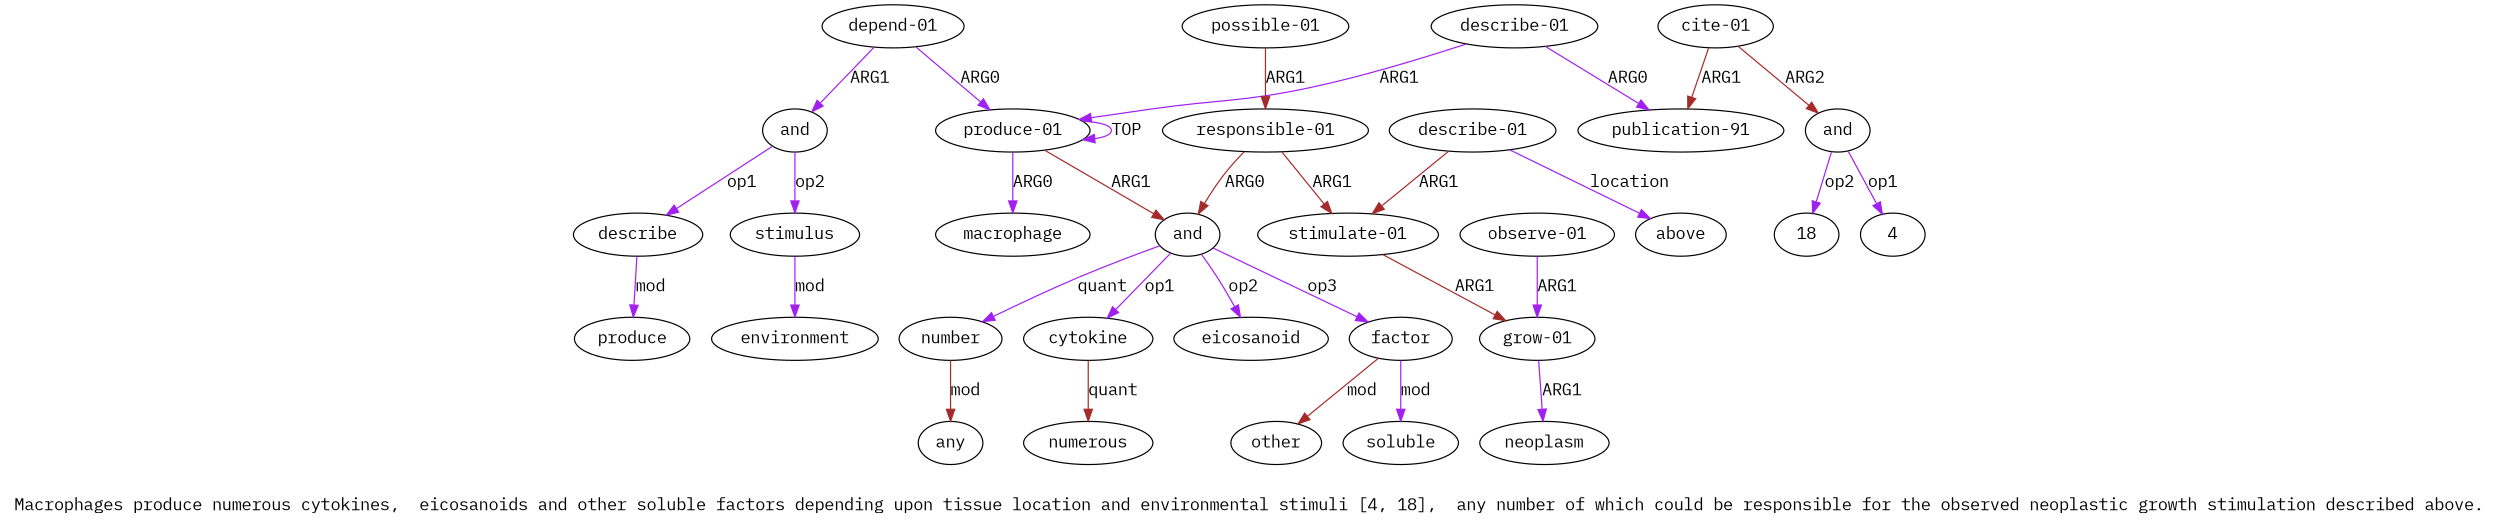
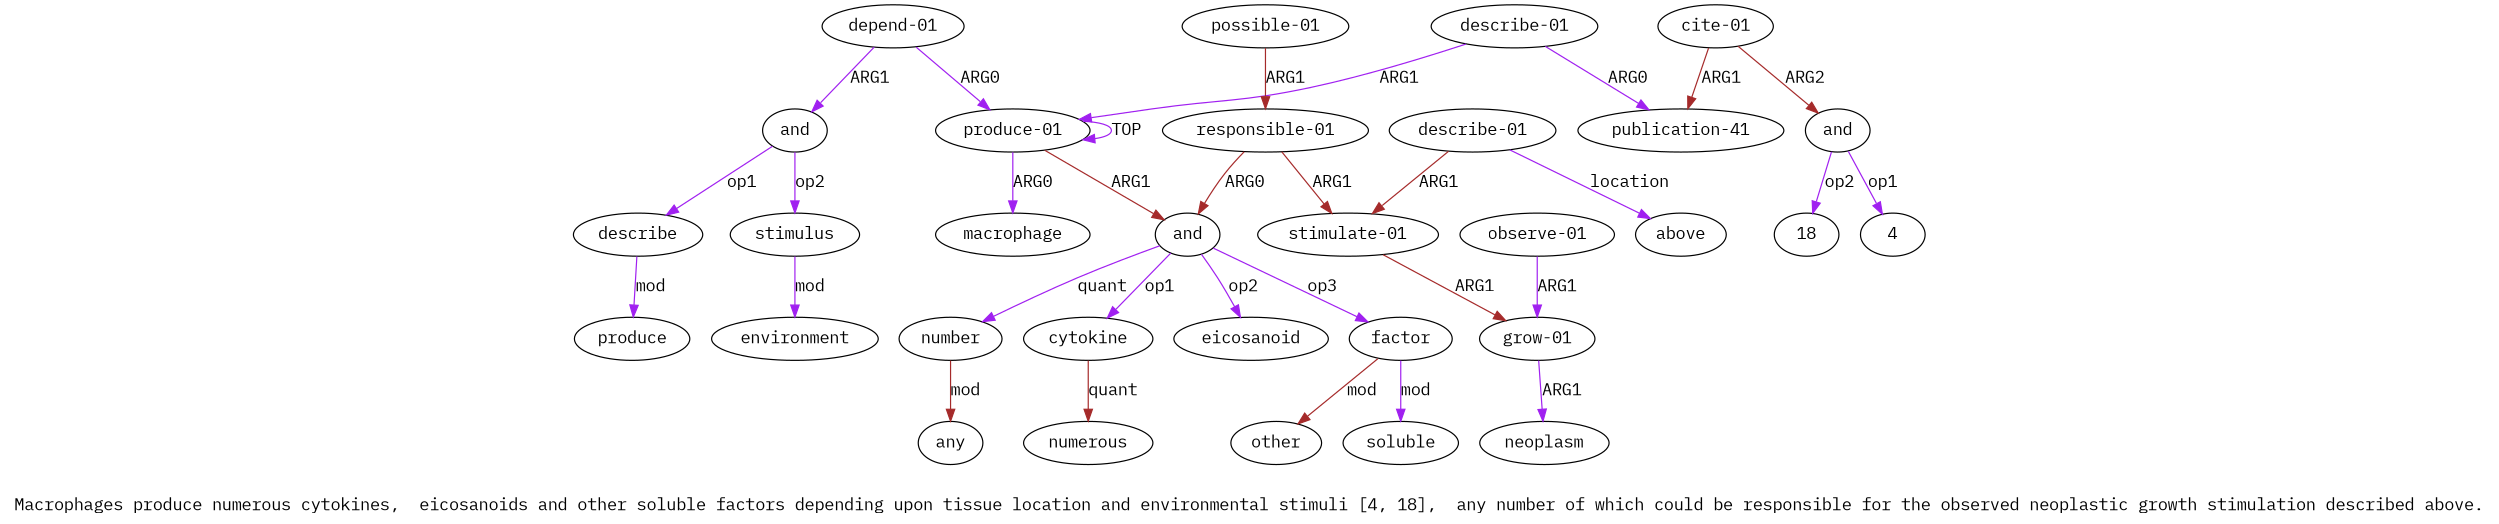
node "publication-91": label "publication-91" -> "publication-41"
